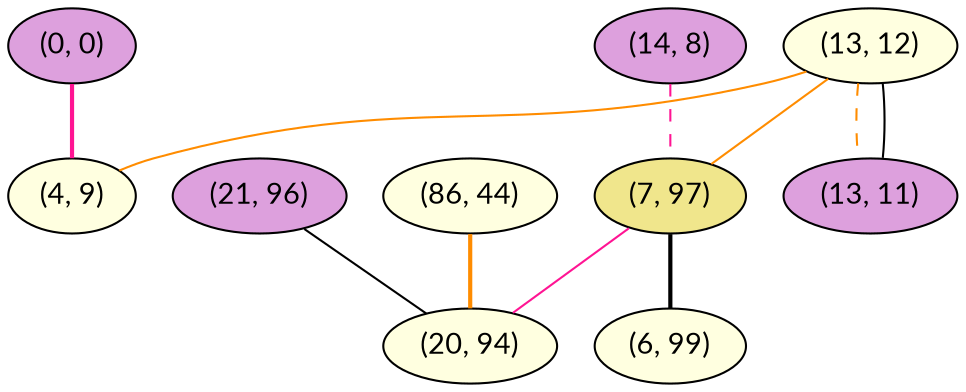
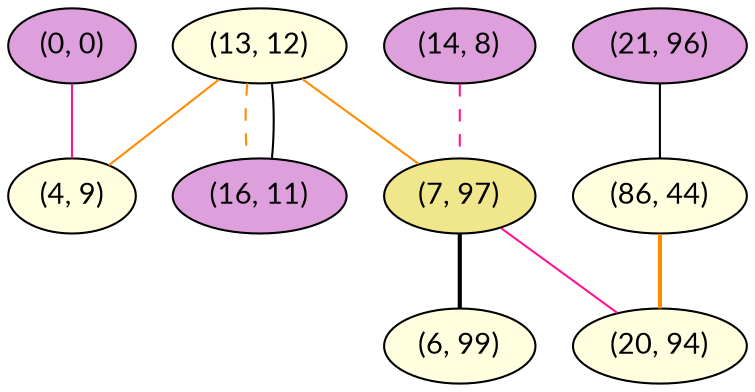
edge "(0, 0)" -- "(4, 9)": style bold -> solid
node "(13, 11)": label "(13, 11)" -> "(16, 11)"
edge "(21, 96)" -- "(20, 94)": now "(21, 96)" -- "(86, 44)"
